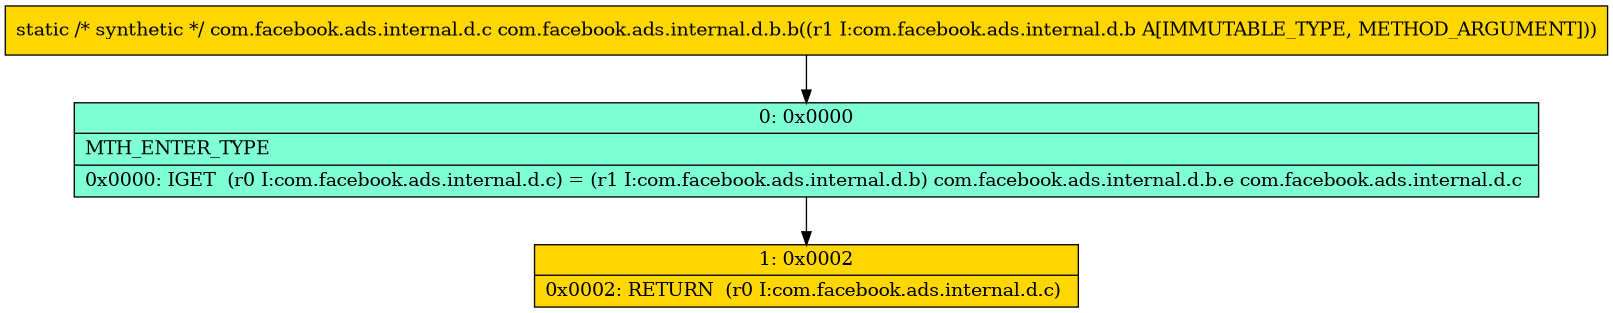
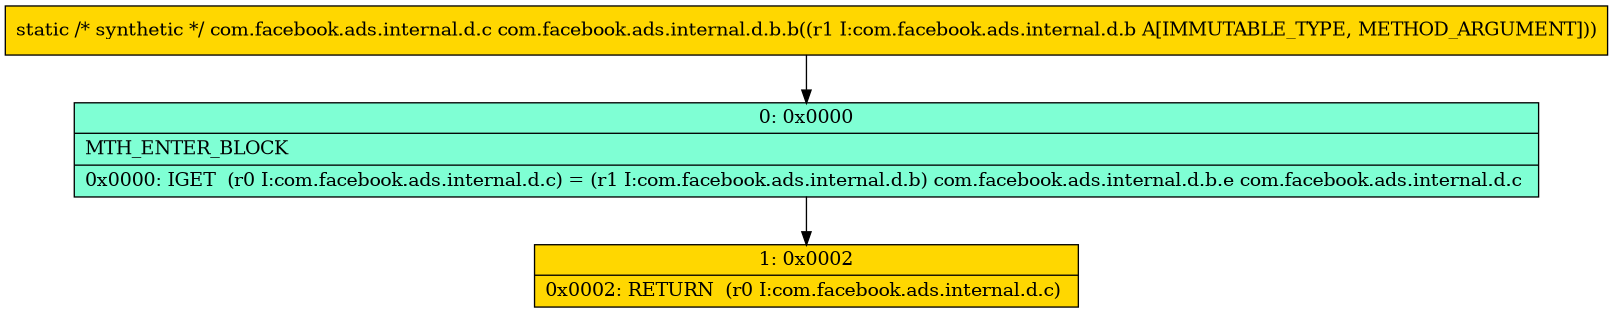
node "0: 0x0000": text "MTH_ENTER_TYPE" -> "MTH_ENTER_BLOCK"
